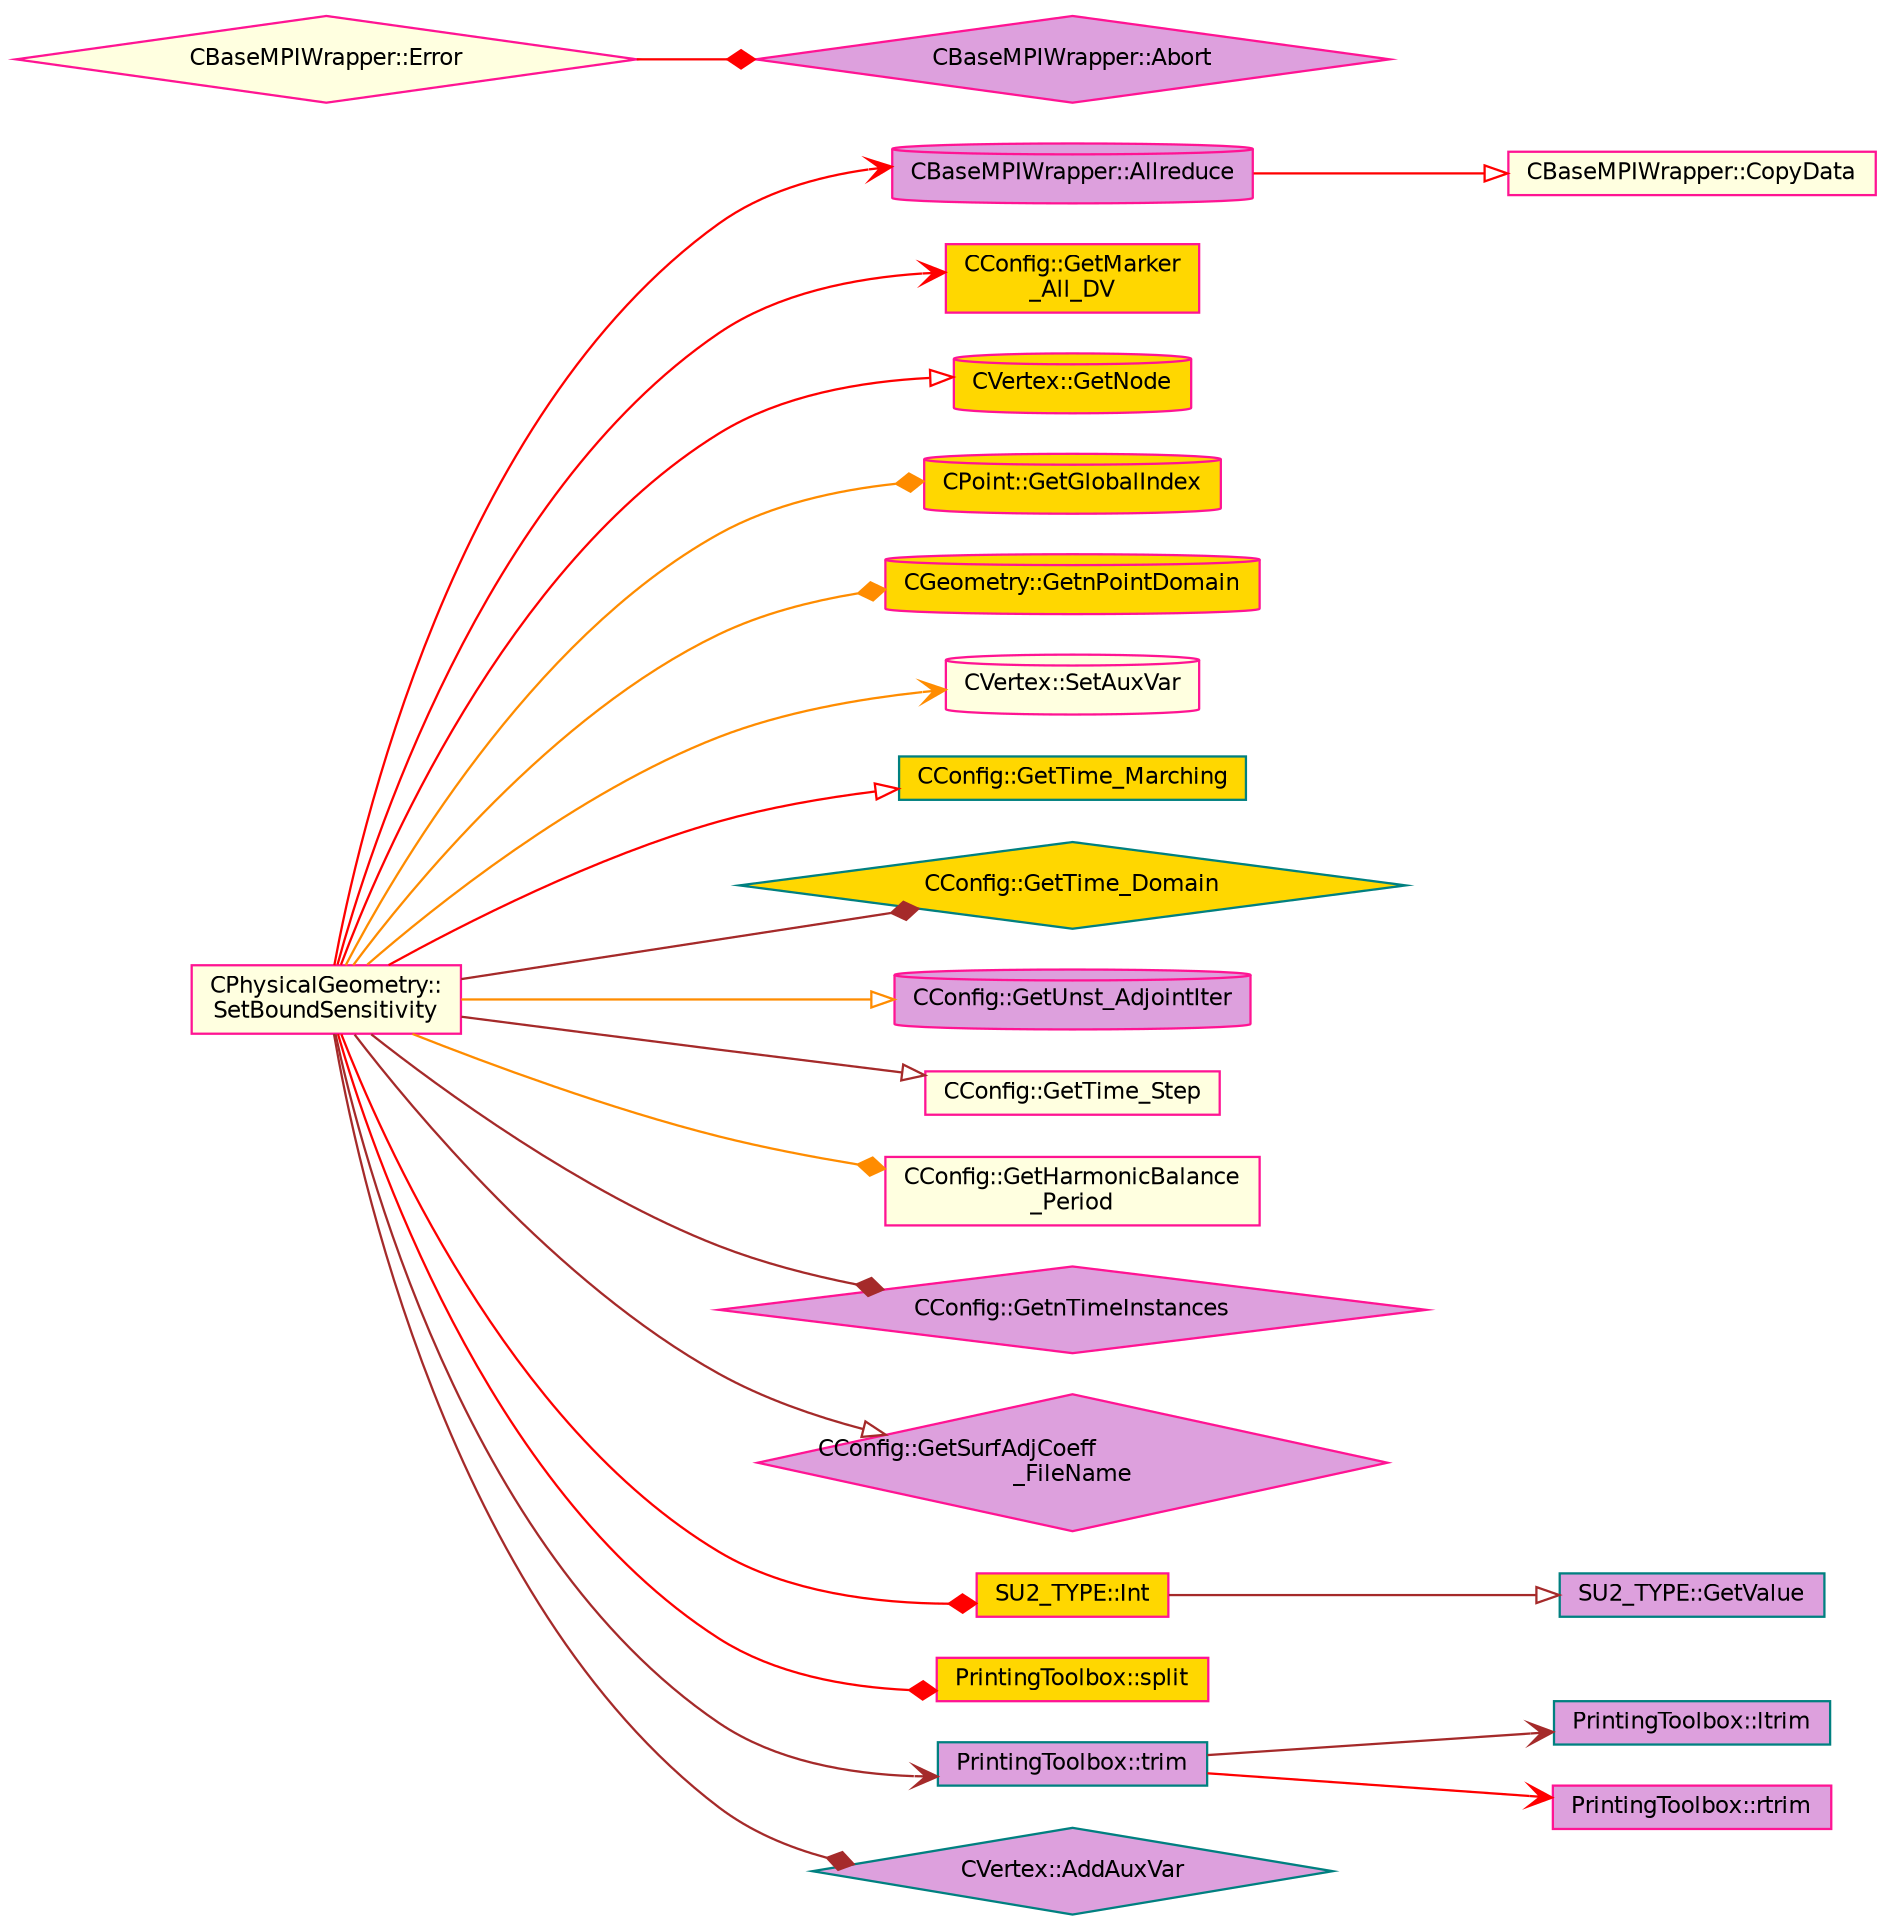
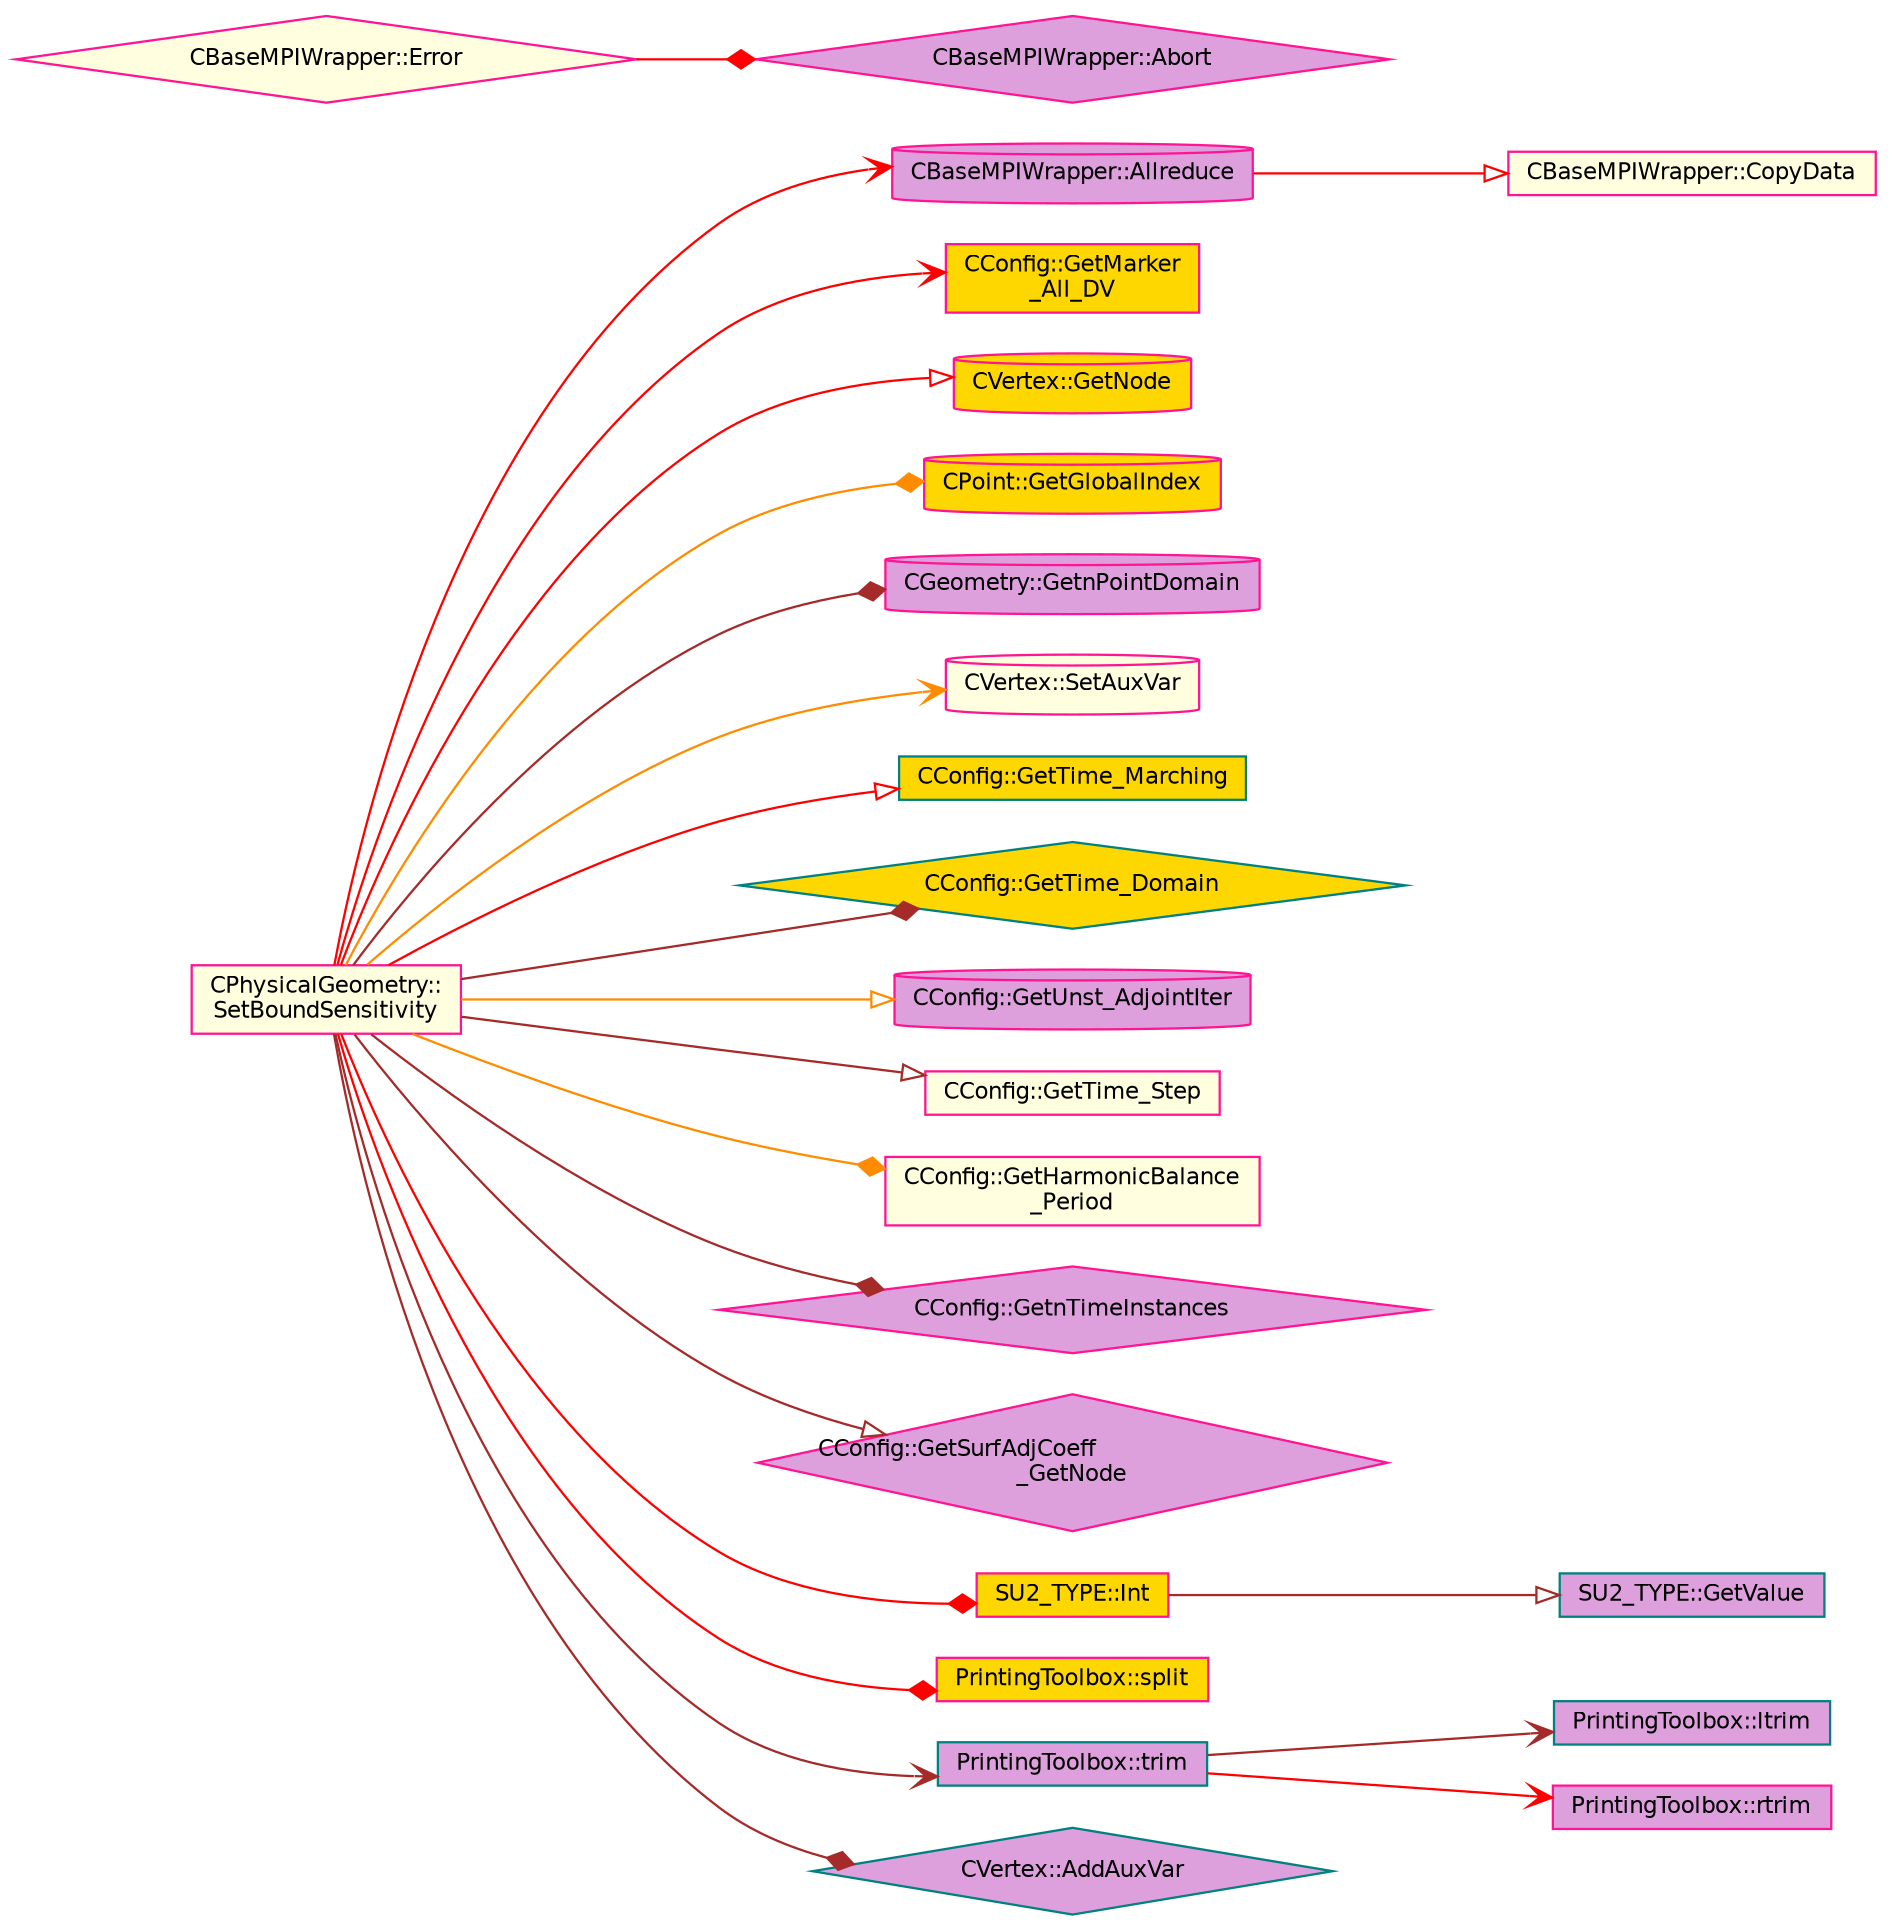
node "CGeometry::GetnPointDomain": fillcolor gold -> plum
edge "CPhysicalGeometry:: SetBoundSensitivity" -> "CGeometry::GetnPointDomain": color darkorange -> brown
node "CConfig::GetSurfAdjCoeff _FileName": label "CConfig::GetSurfAdjCoeff _FileName" -> "CConfig::GetSurfAdjCoeff _GetNode"
